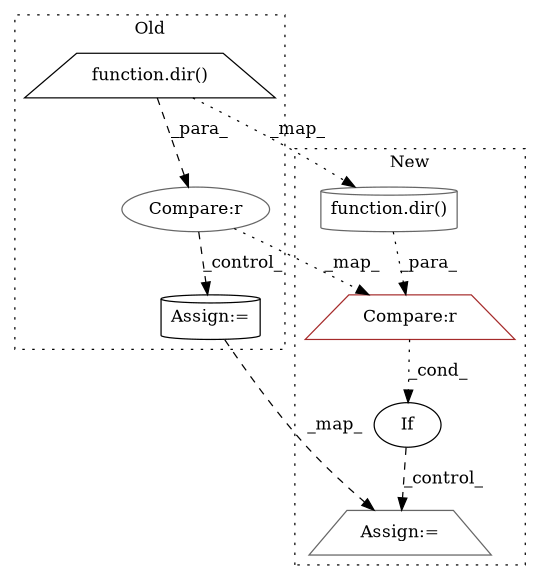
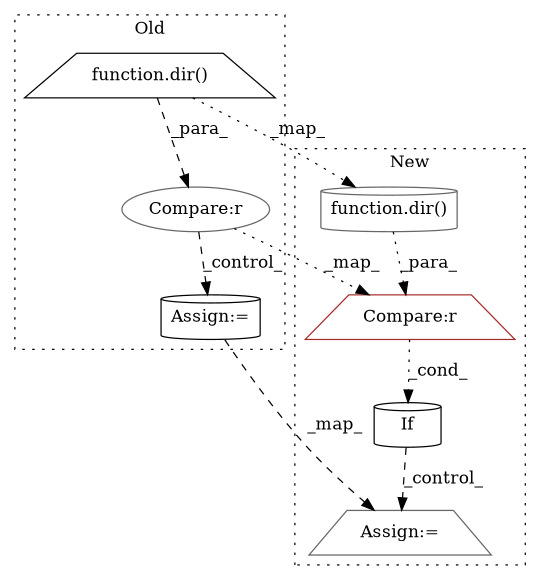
node "If": shape ellipse -> cylinder
